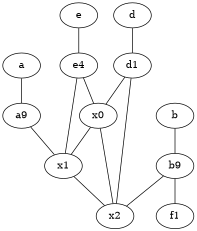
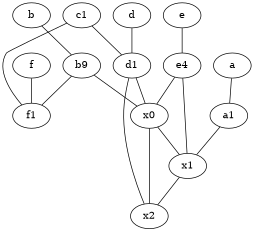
node "c1": added
node "f": added
node "a9": label "a9" -> "a1"
edge "b9" -- "x2": now "b9" -- "x0"
